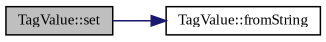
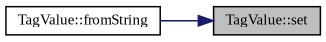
edge "TagValue::set" -> "TagValue::fromString": reversed
